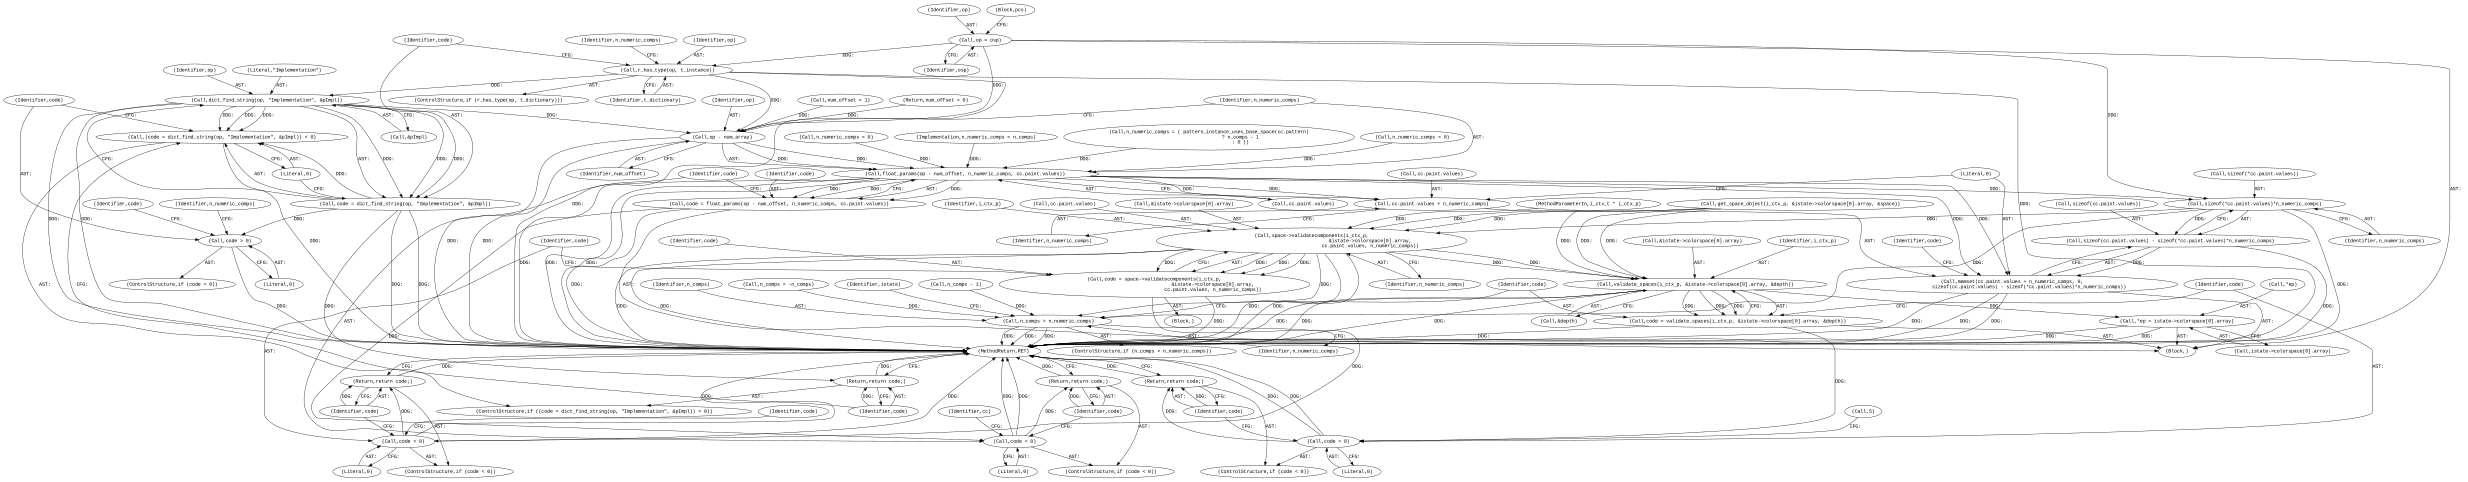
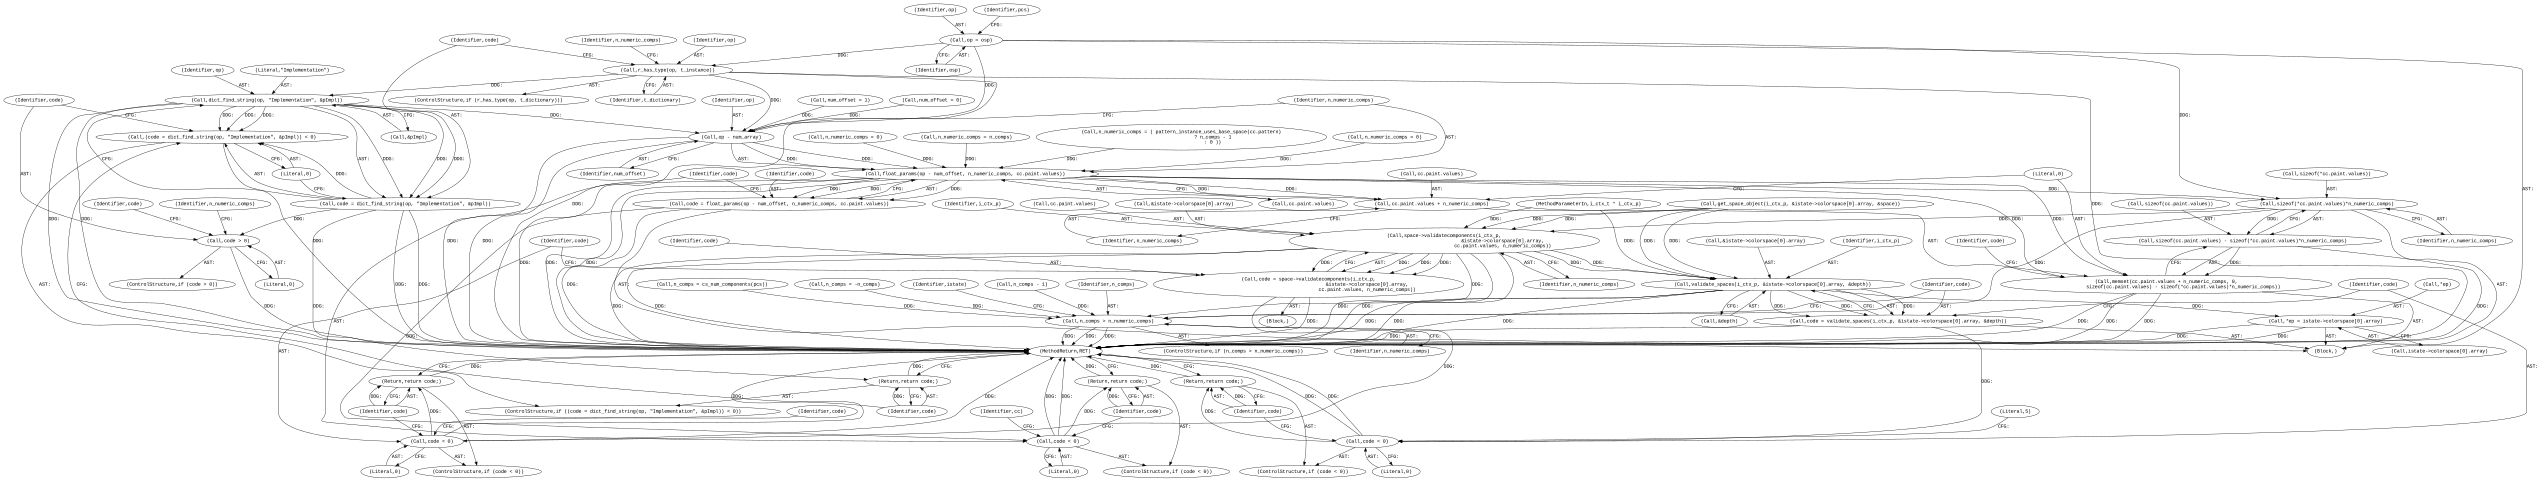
node "(Block,pcs)": label "(Block,pcs)" -> "(Identifier,pcs)"
node "(Return,num_offset = 0)": label "(Return,num_offset = 0)" -> "(Call,num_offset = 0)"
node "(Implementation,n_numeric_comps = n_comps)": label "(Implementation,n_numeric_comps = n_comps)" -> "(Call,n_numeric_comps = n_comps)"
node "(Call,n_comps = cs_num_components(pcs))": added
edge "(Call,sizeof(*cc.paint.values)*n_numeric_comps)" -> "(MethodReturn,RET)": label "DDG: " -> "AST: "
node "(Call,5)": label "(Call,5)" -> "(Literal,5)"
